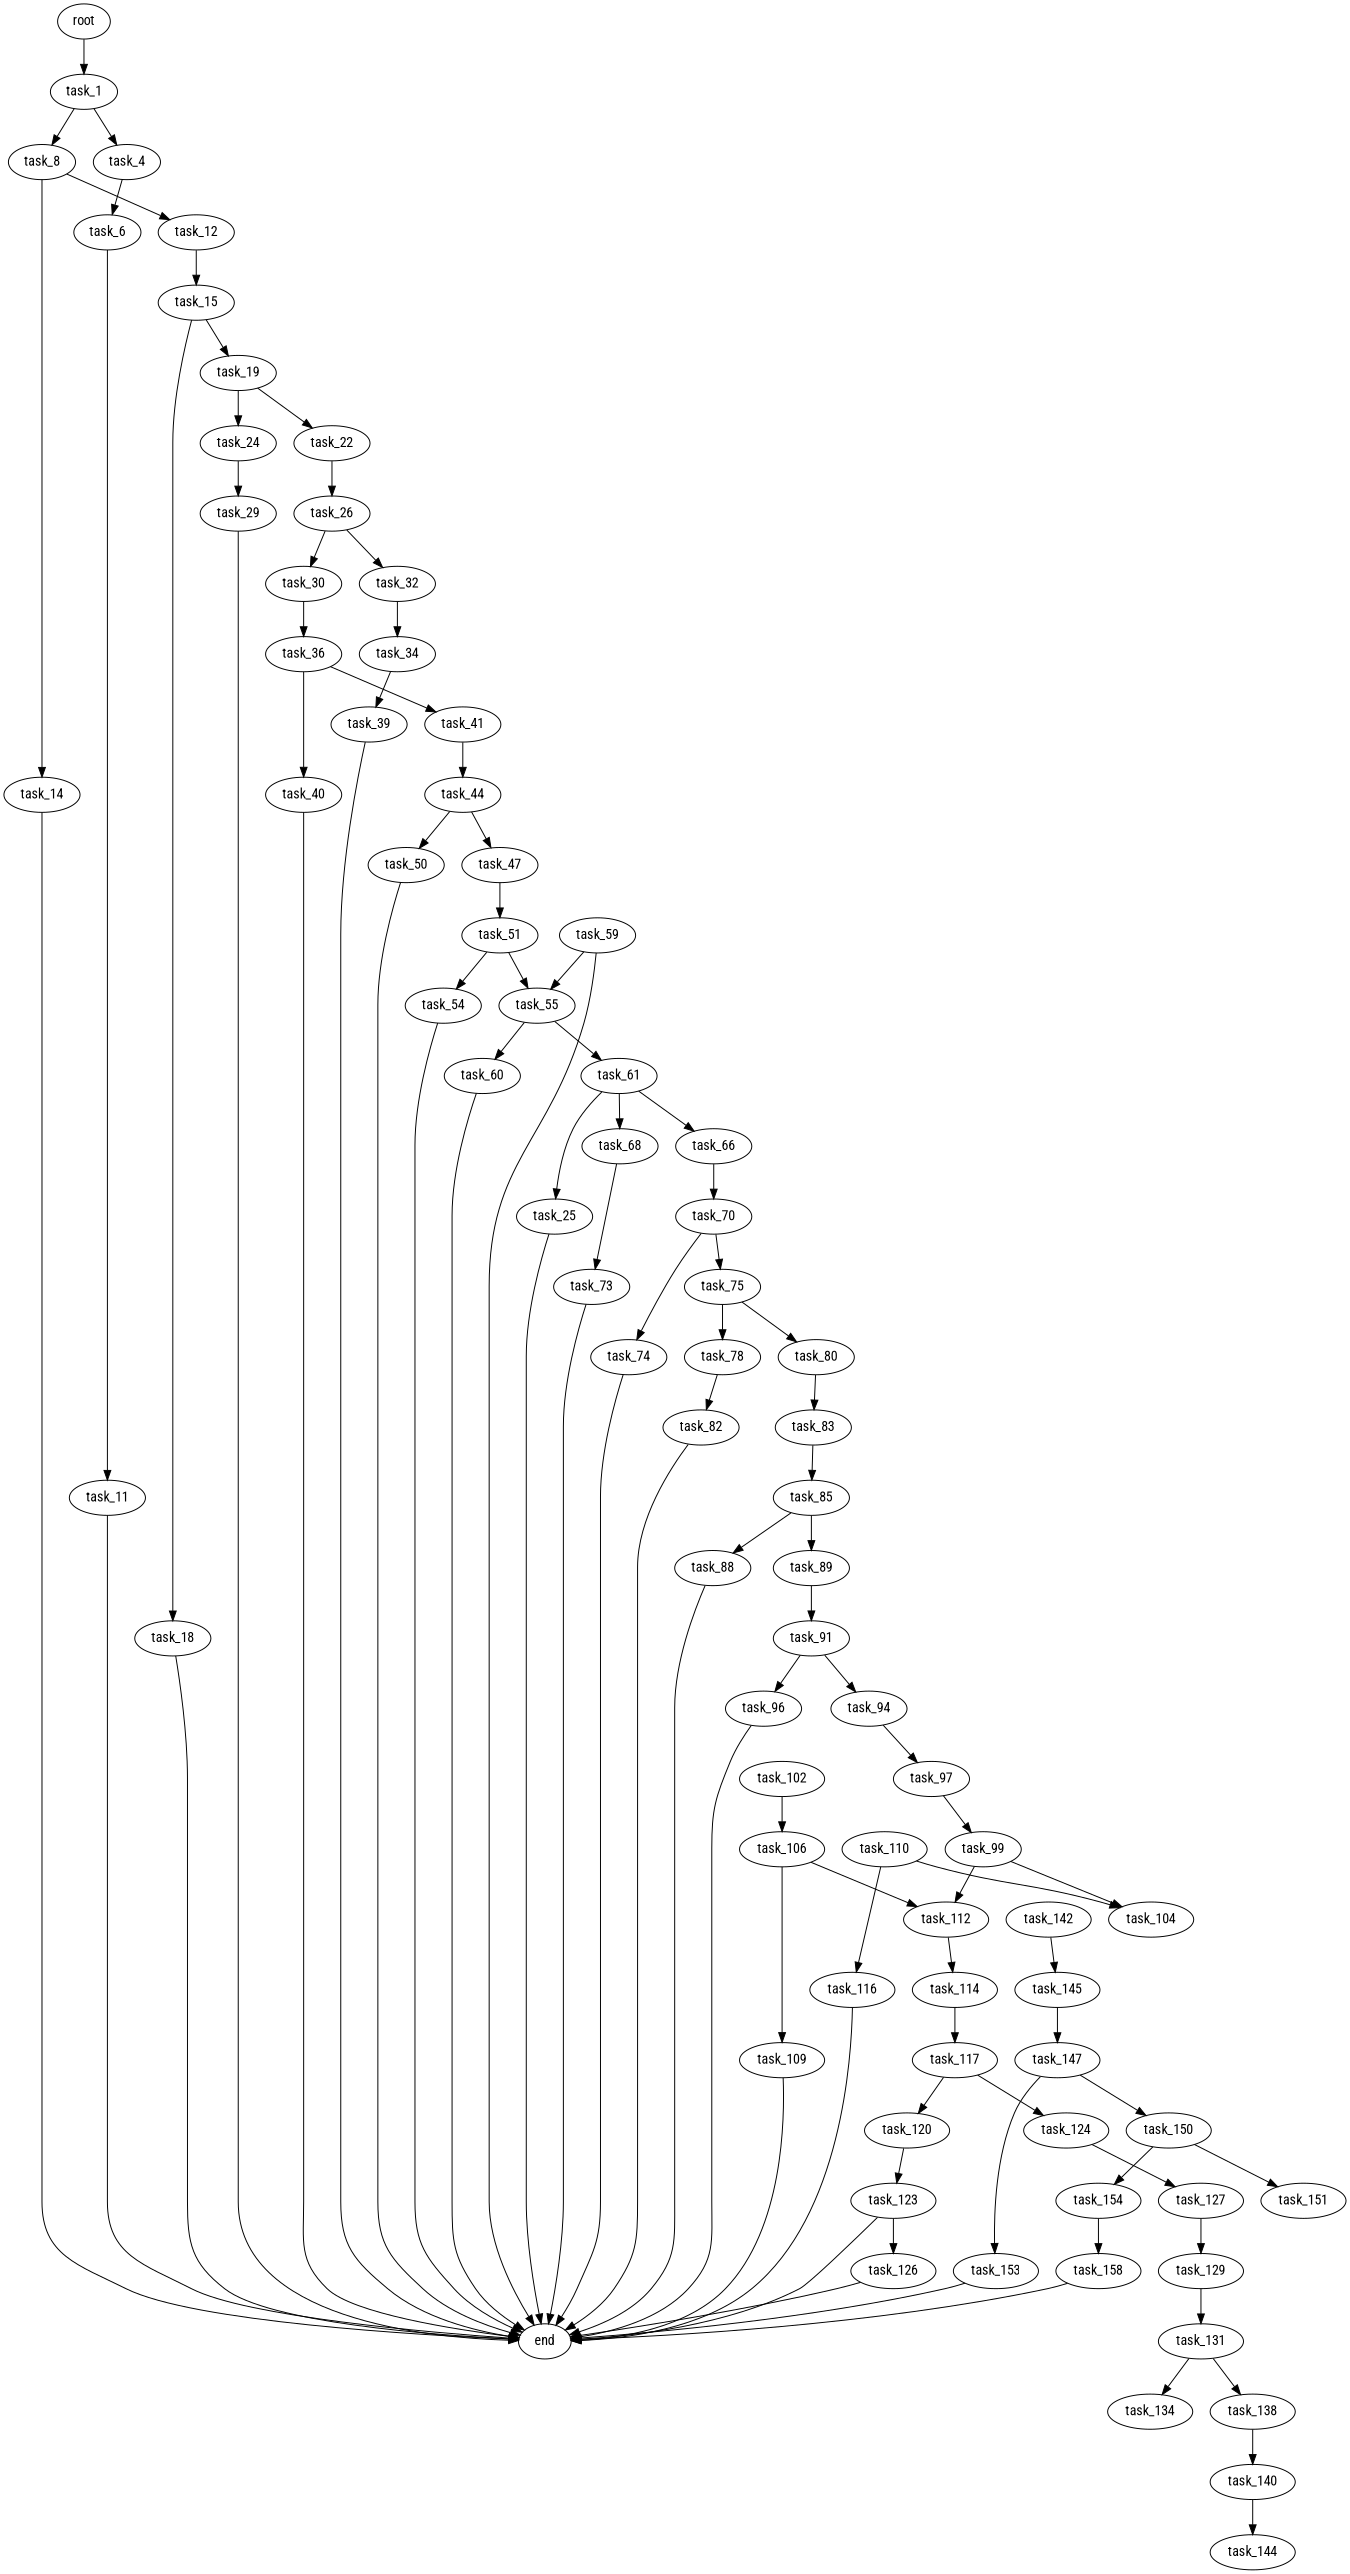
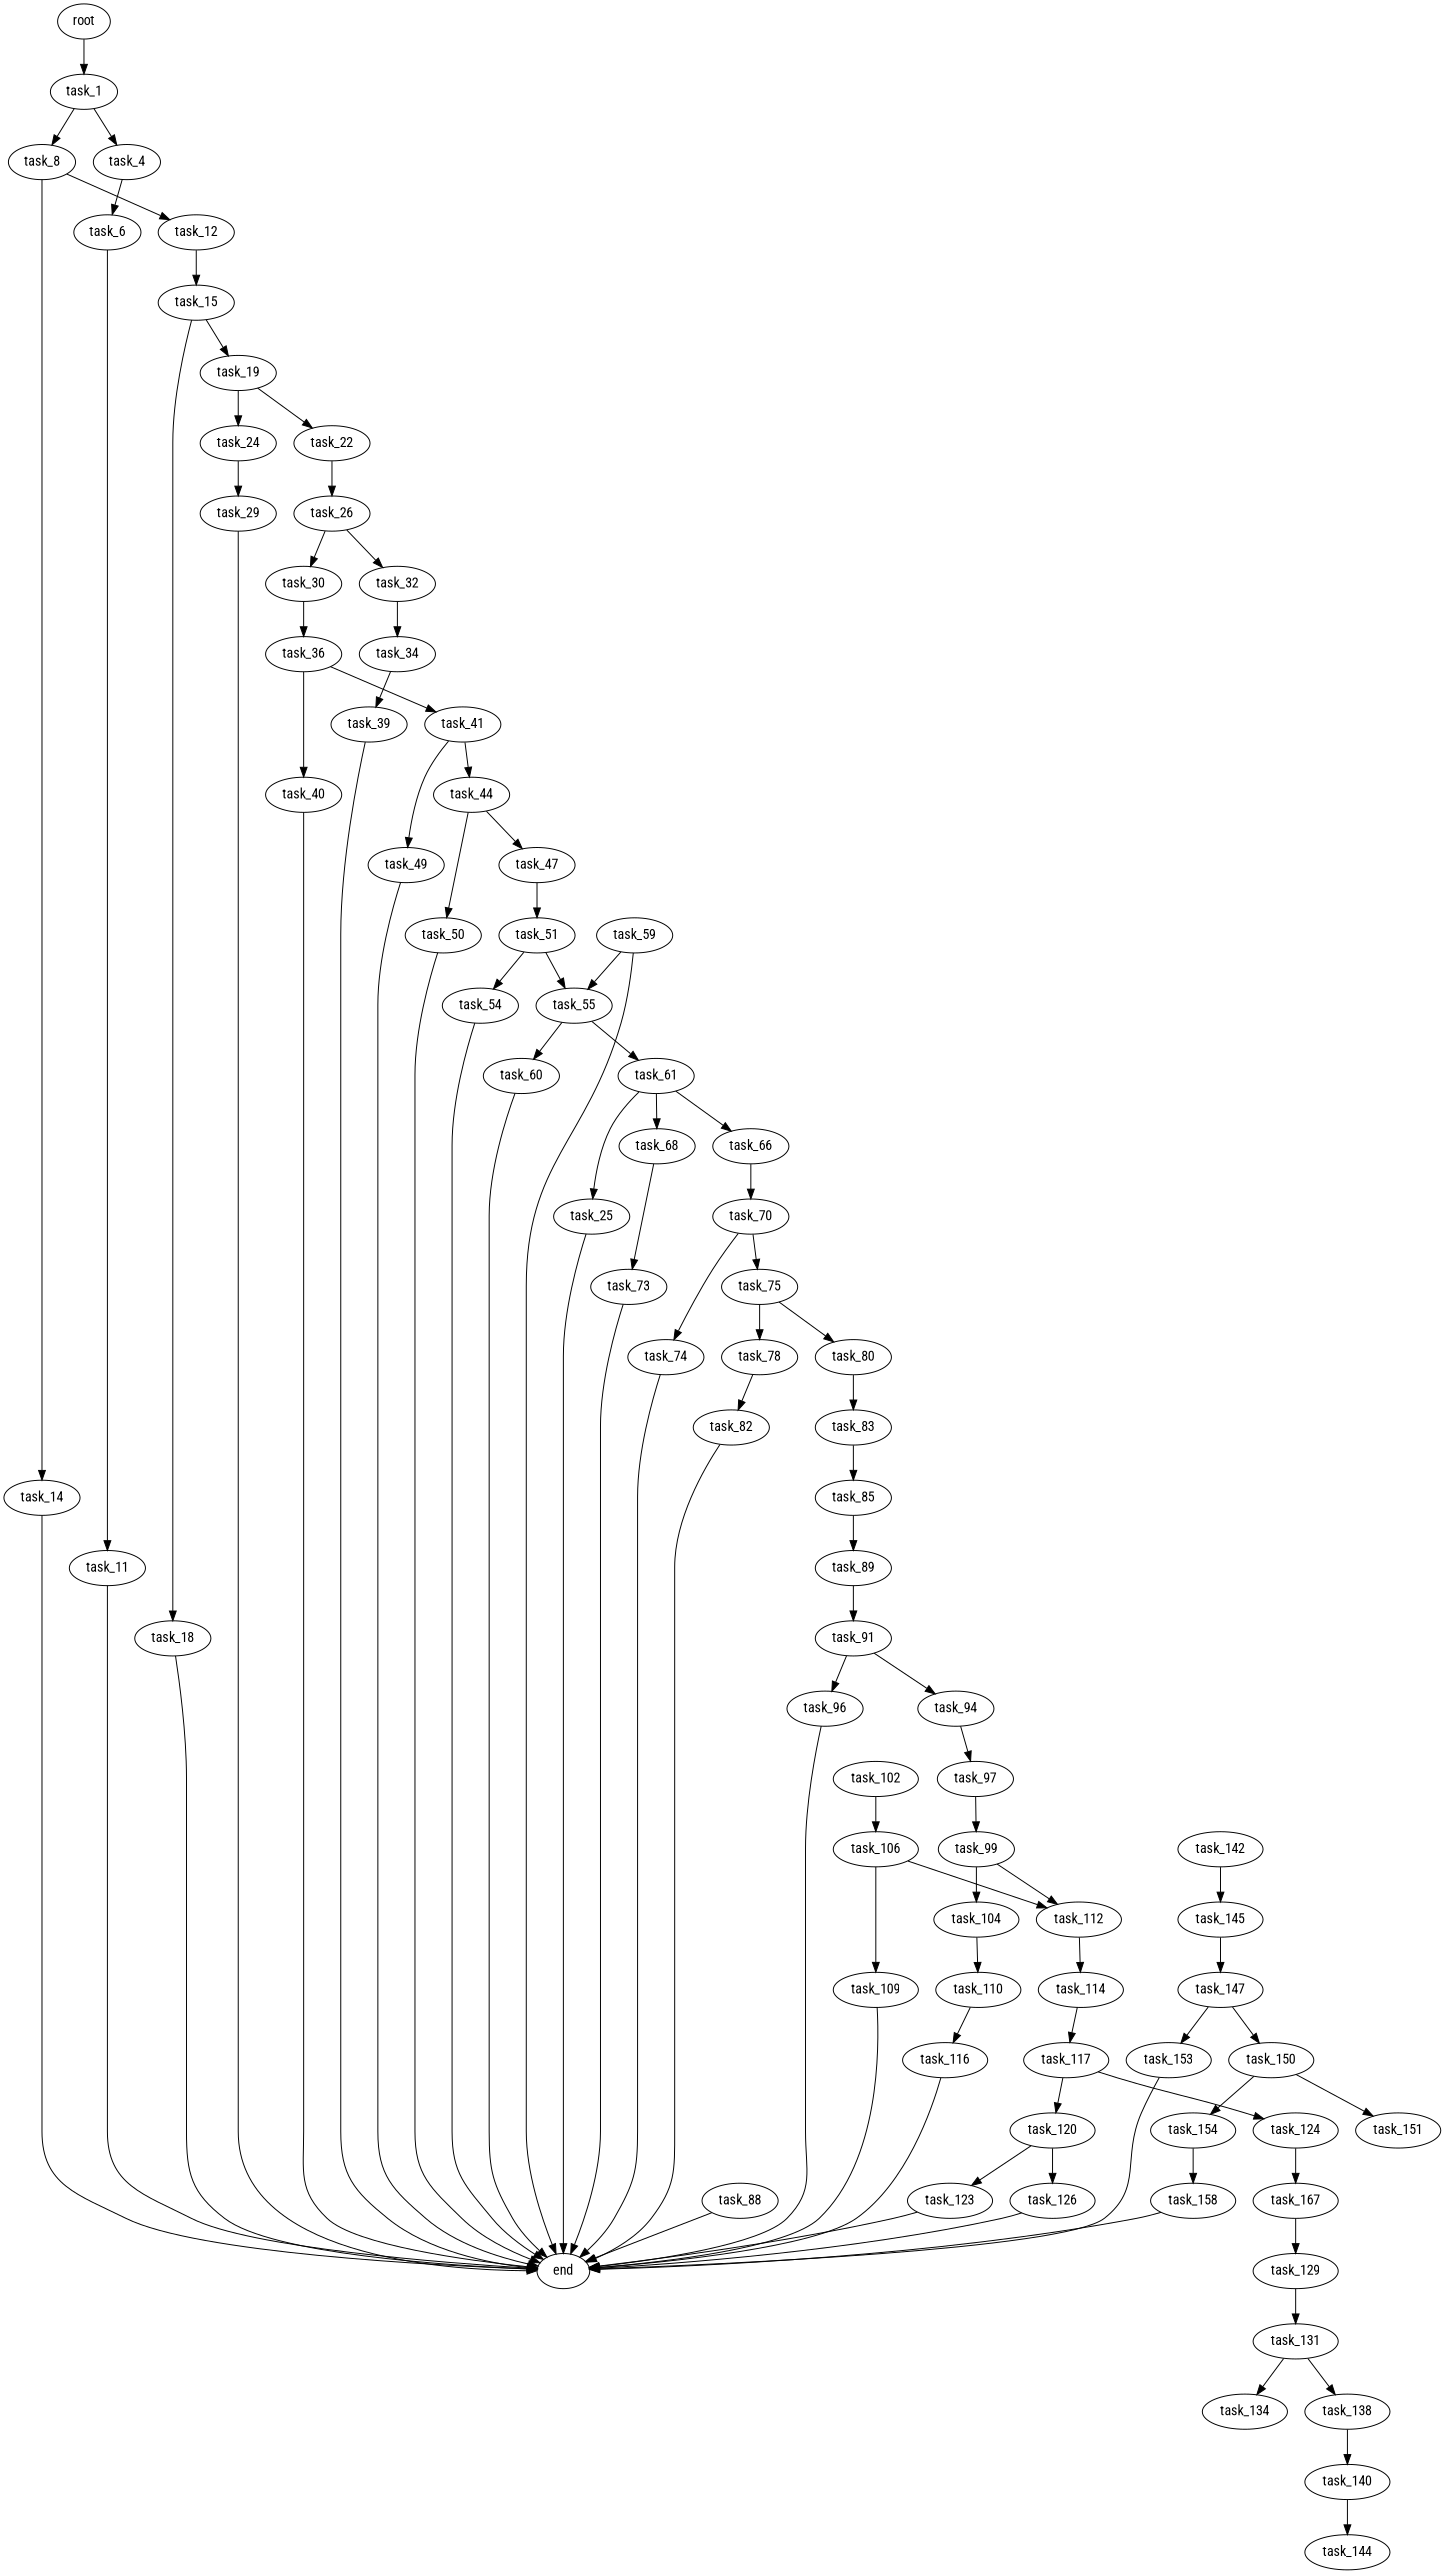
node "task_49": added
edge "task_85" -> "task_88": removed
edge "task_110" -> "task_104": reversed
node "task_127": label "task_127" -> "task_167"
edge "task_123" -> "task_126": now "task_120" -> "task_126"
